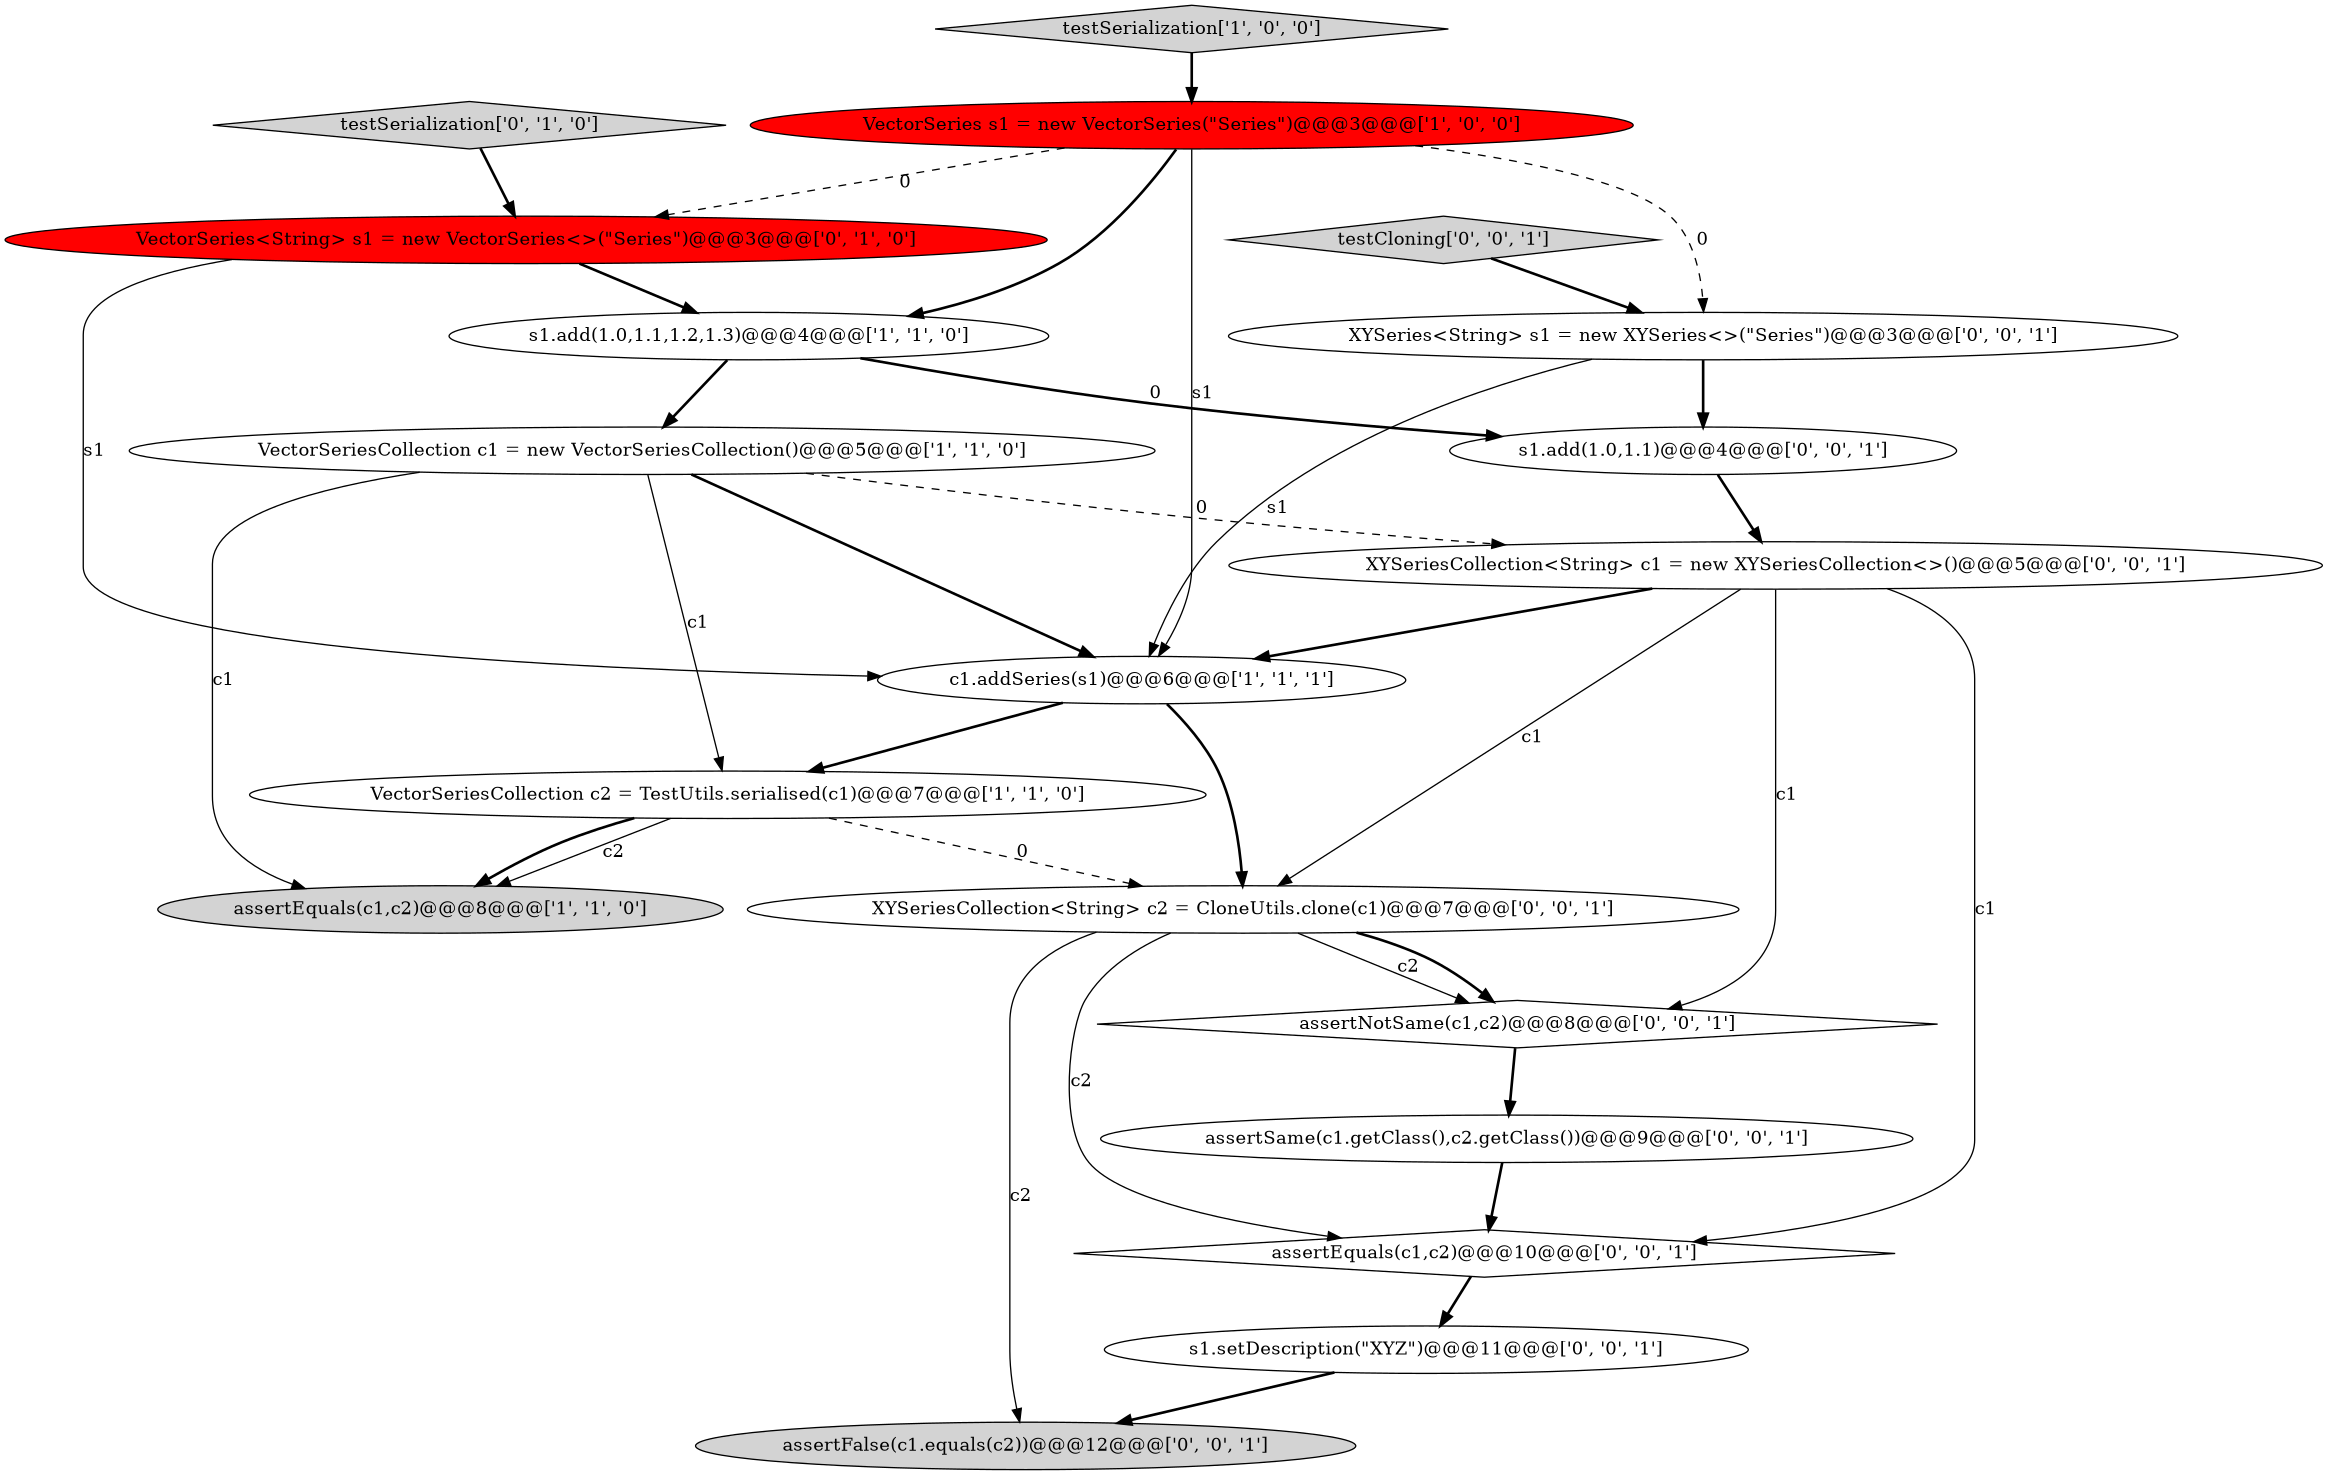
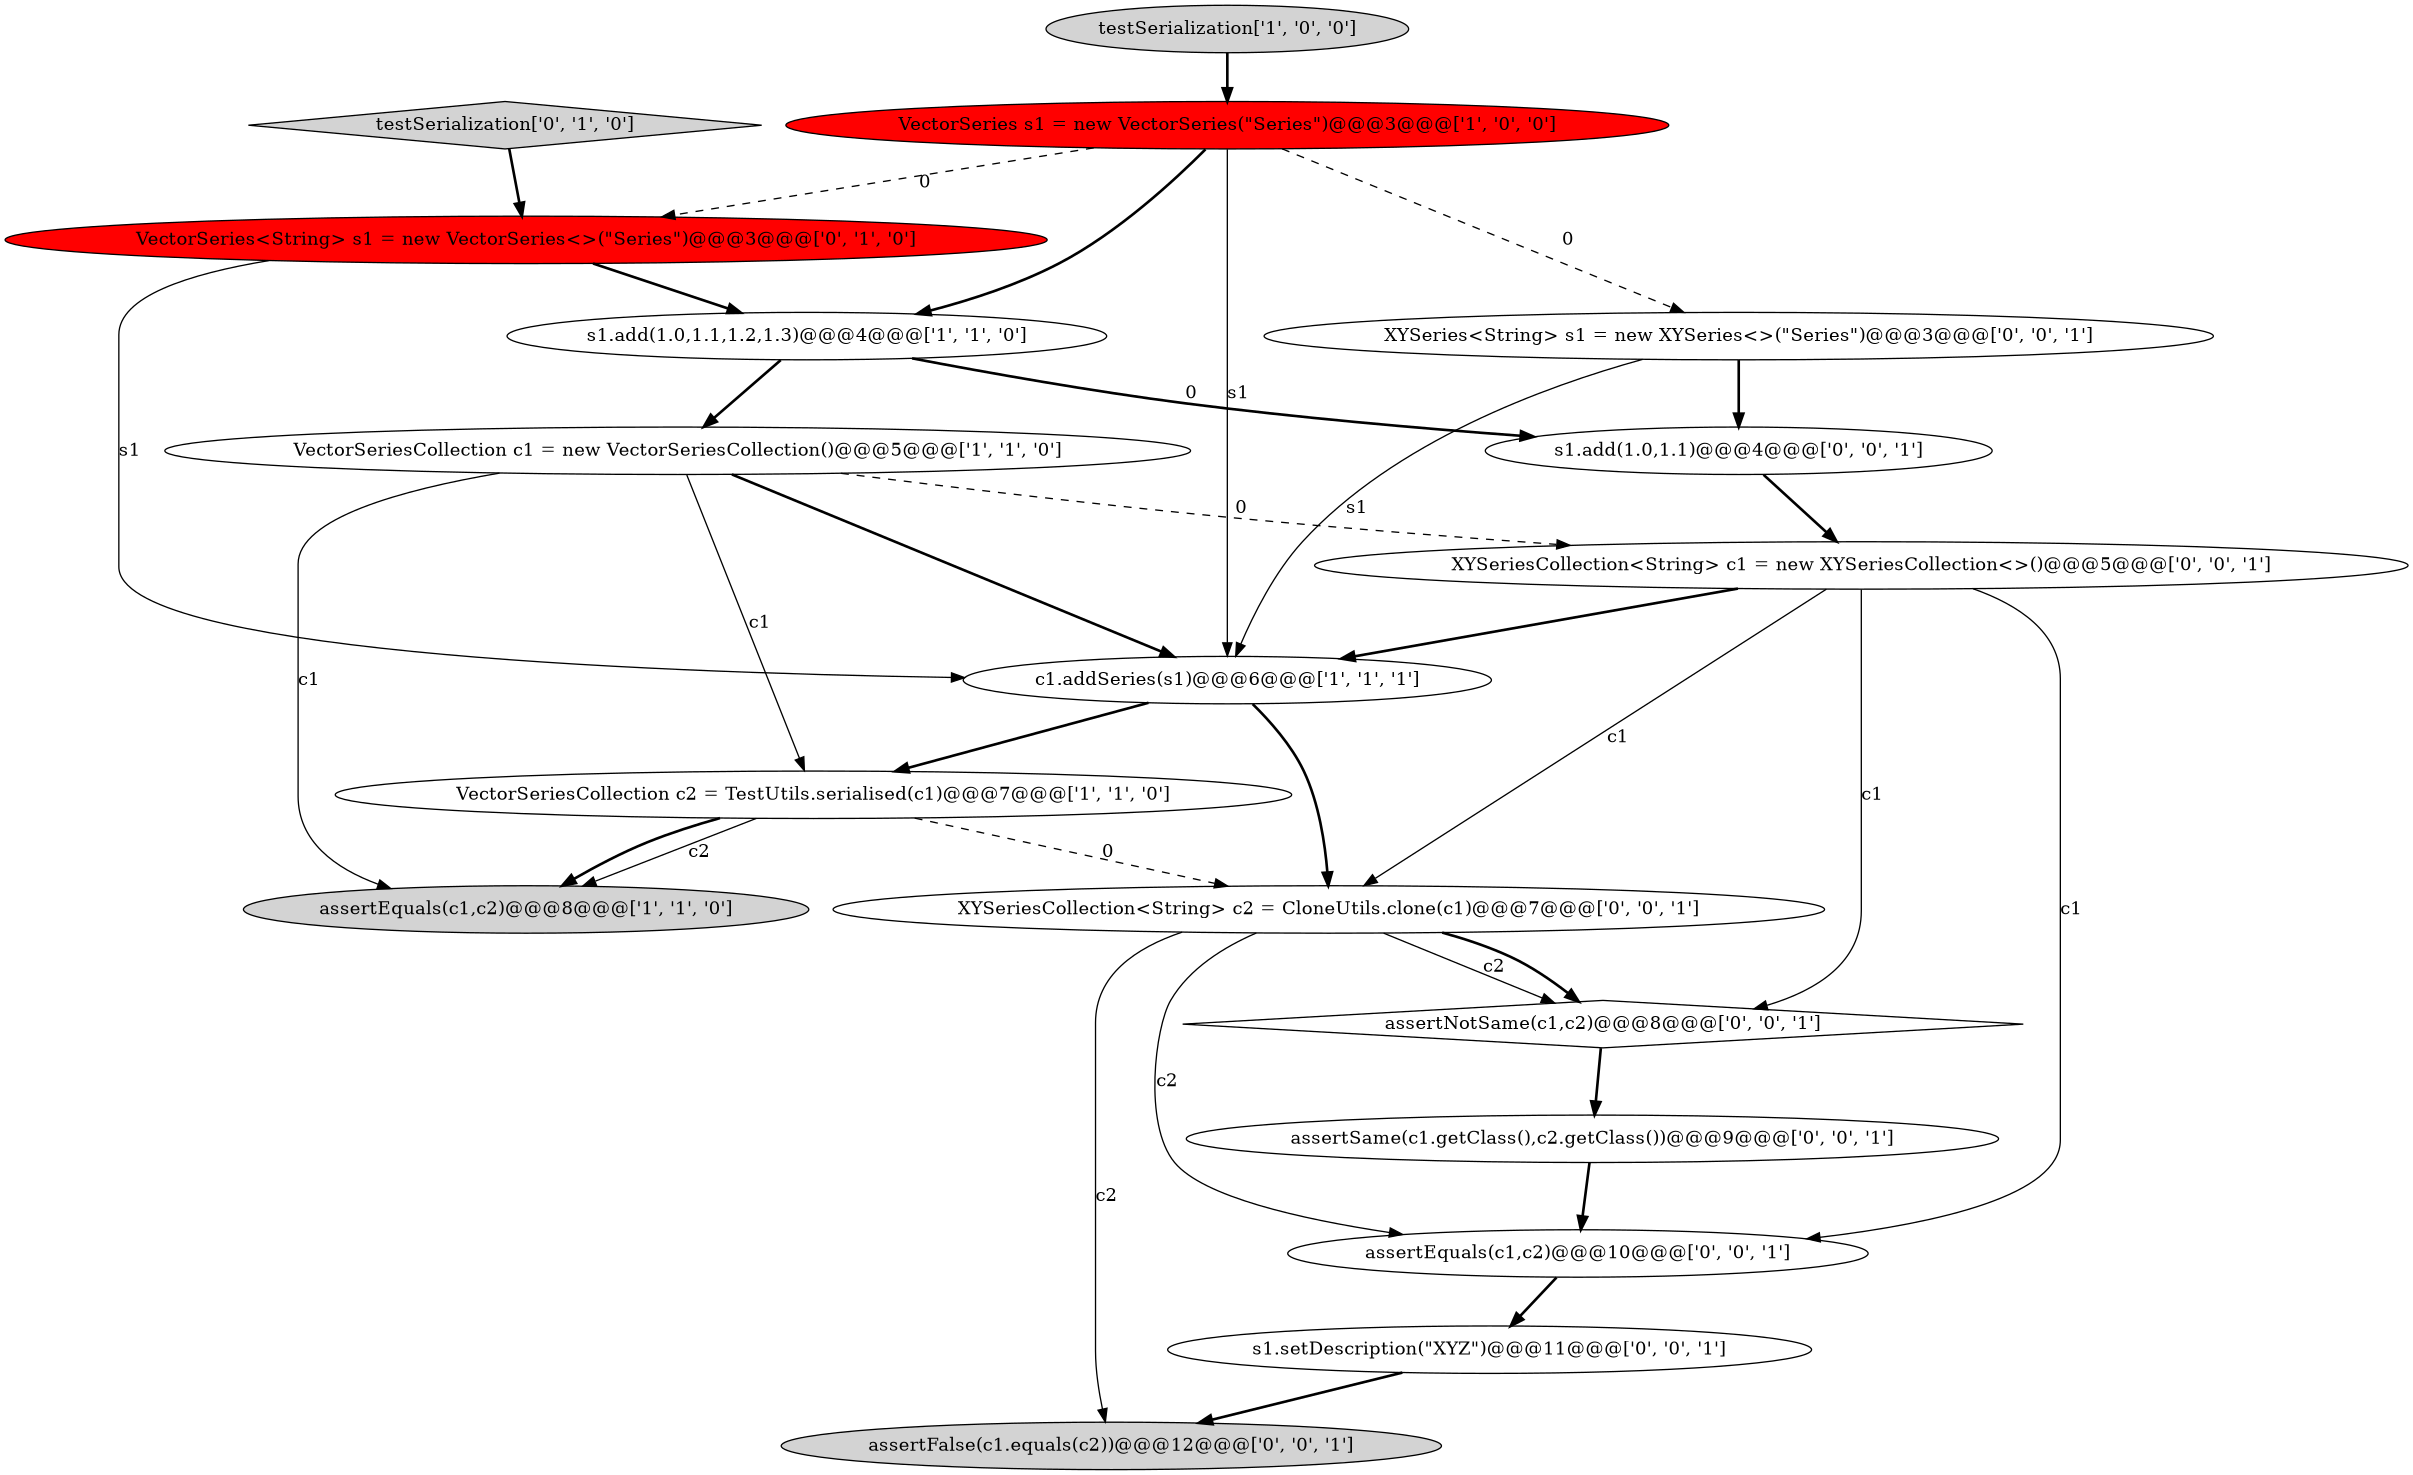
node "testSerialization['1', '0', '0']": shape diamond -> ellipse
node "testCloning['0', '0', '1']": removed
node "assertEquals(c1,c2)@@@10@@@['0', '0', '1']": shape diamond -> ellipse
